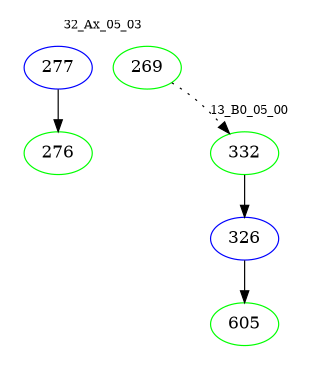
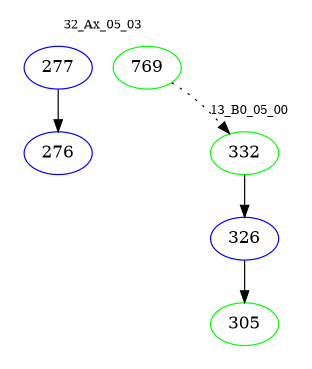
node "269": label "269" -> "769"
node "276": color green -> blue
node "605": label "605" -> "305"
